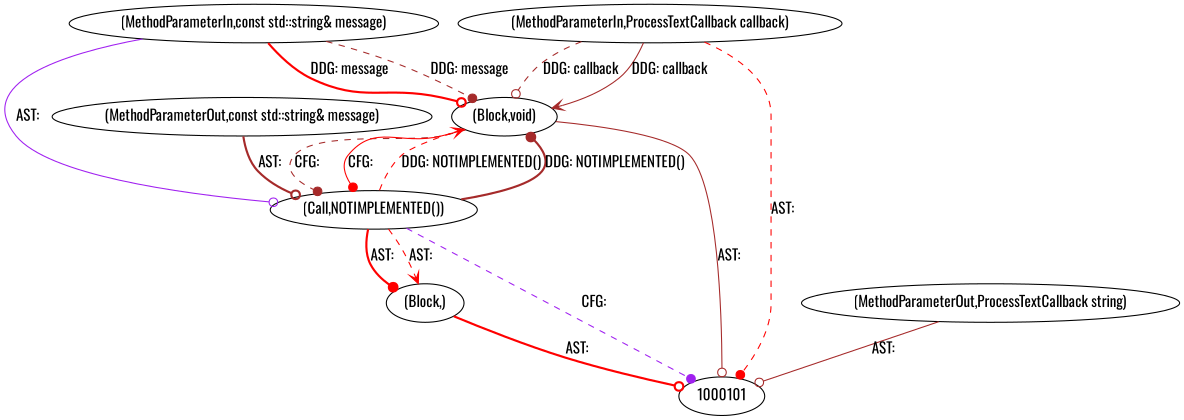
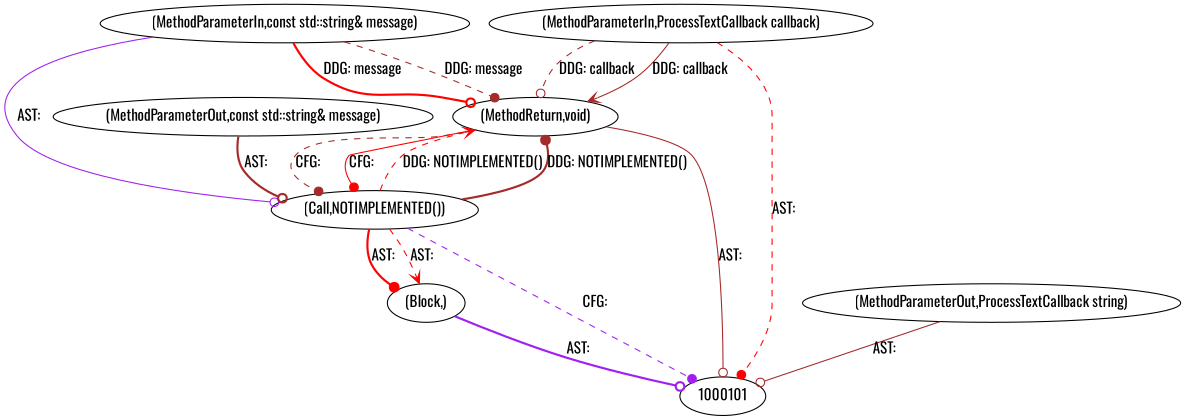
node "(Block,void)": label "(Block,void)" -> "(MethodReturn,void)"
edge "(Block,)" -> "1000101": color red -> purple
